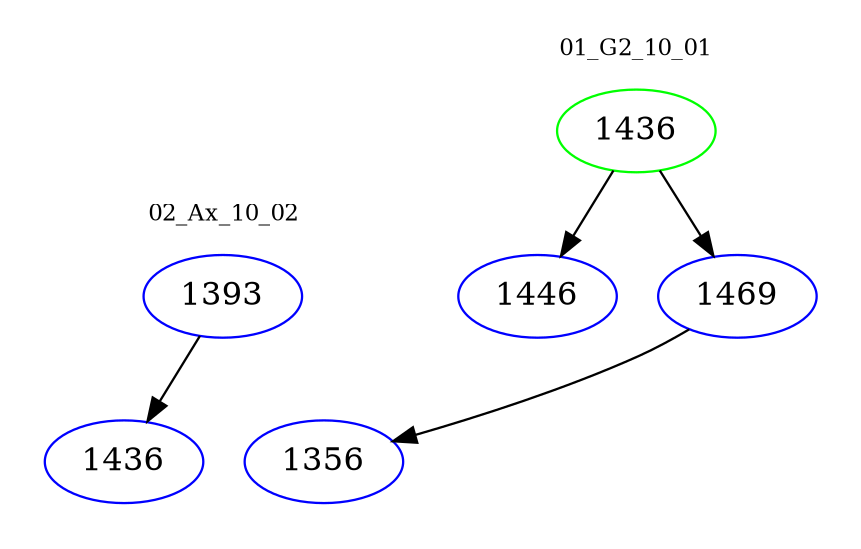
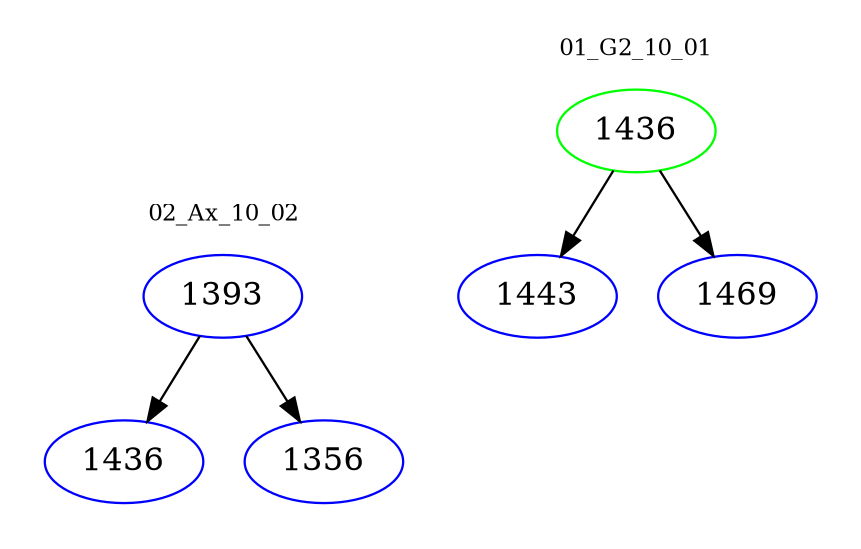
node "1446": label "1446" -> "1443"
edge "1469" -> "1356": now "1393" -> "1356"
